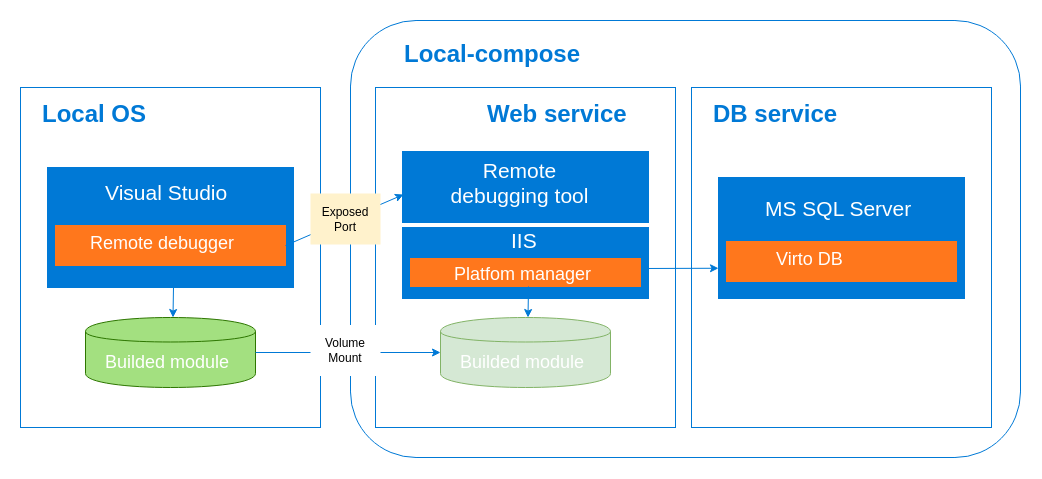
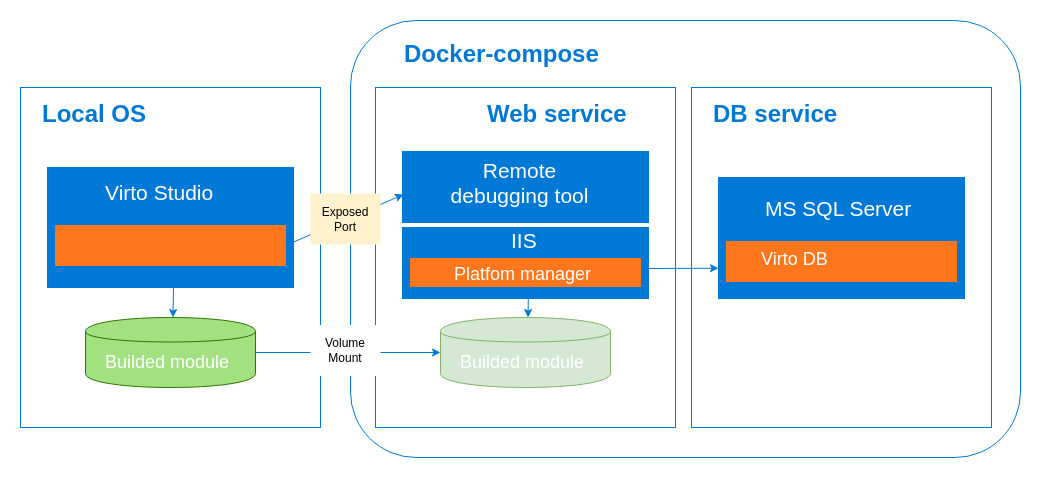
node "Local-compose": label "Local-compose" -> "Docker-compose"
node "Visual Studio": label "Visual Studio" -> "Virto Studio"
node "Remote debugger": removed
node "Virto DB": moved (815, 257) -> (800, 257)
